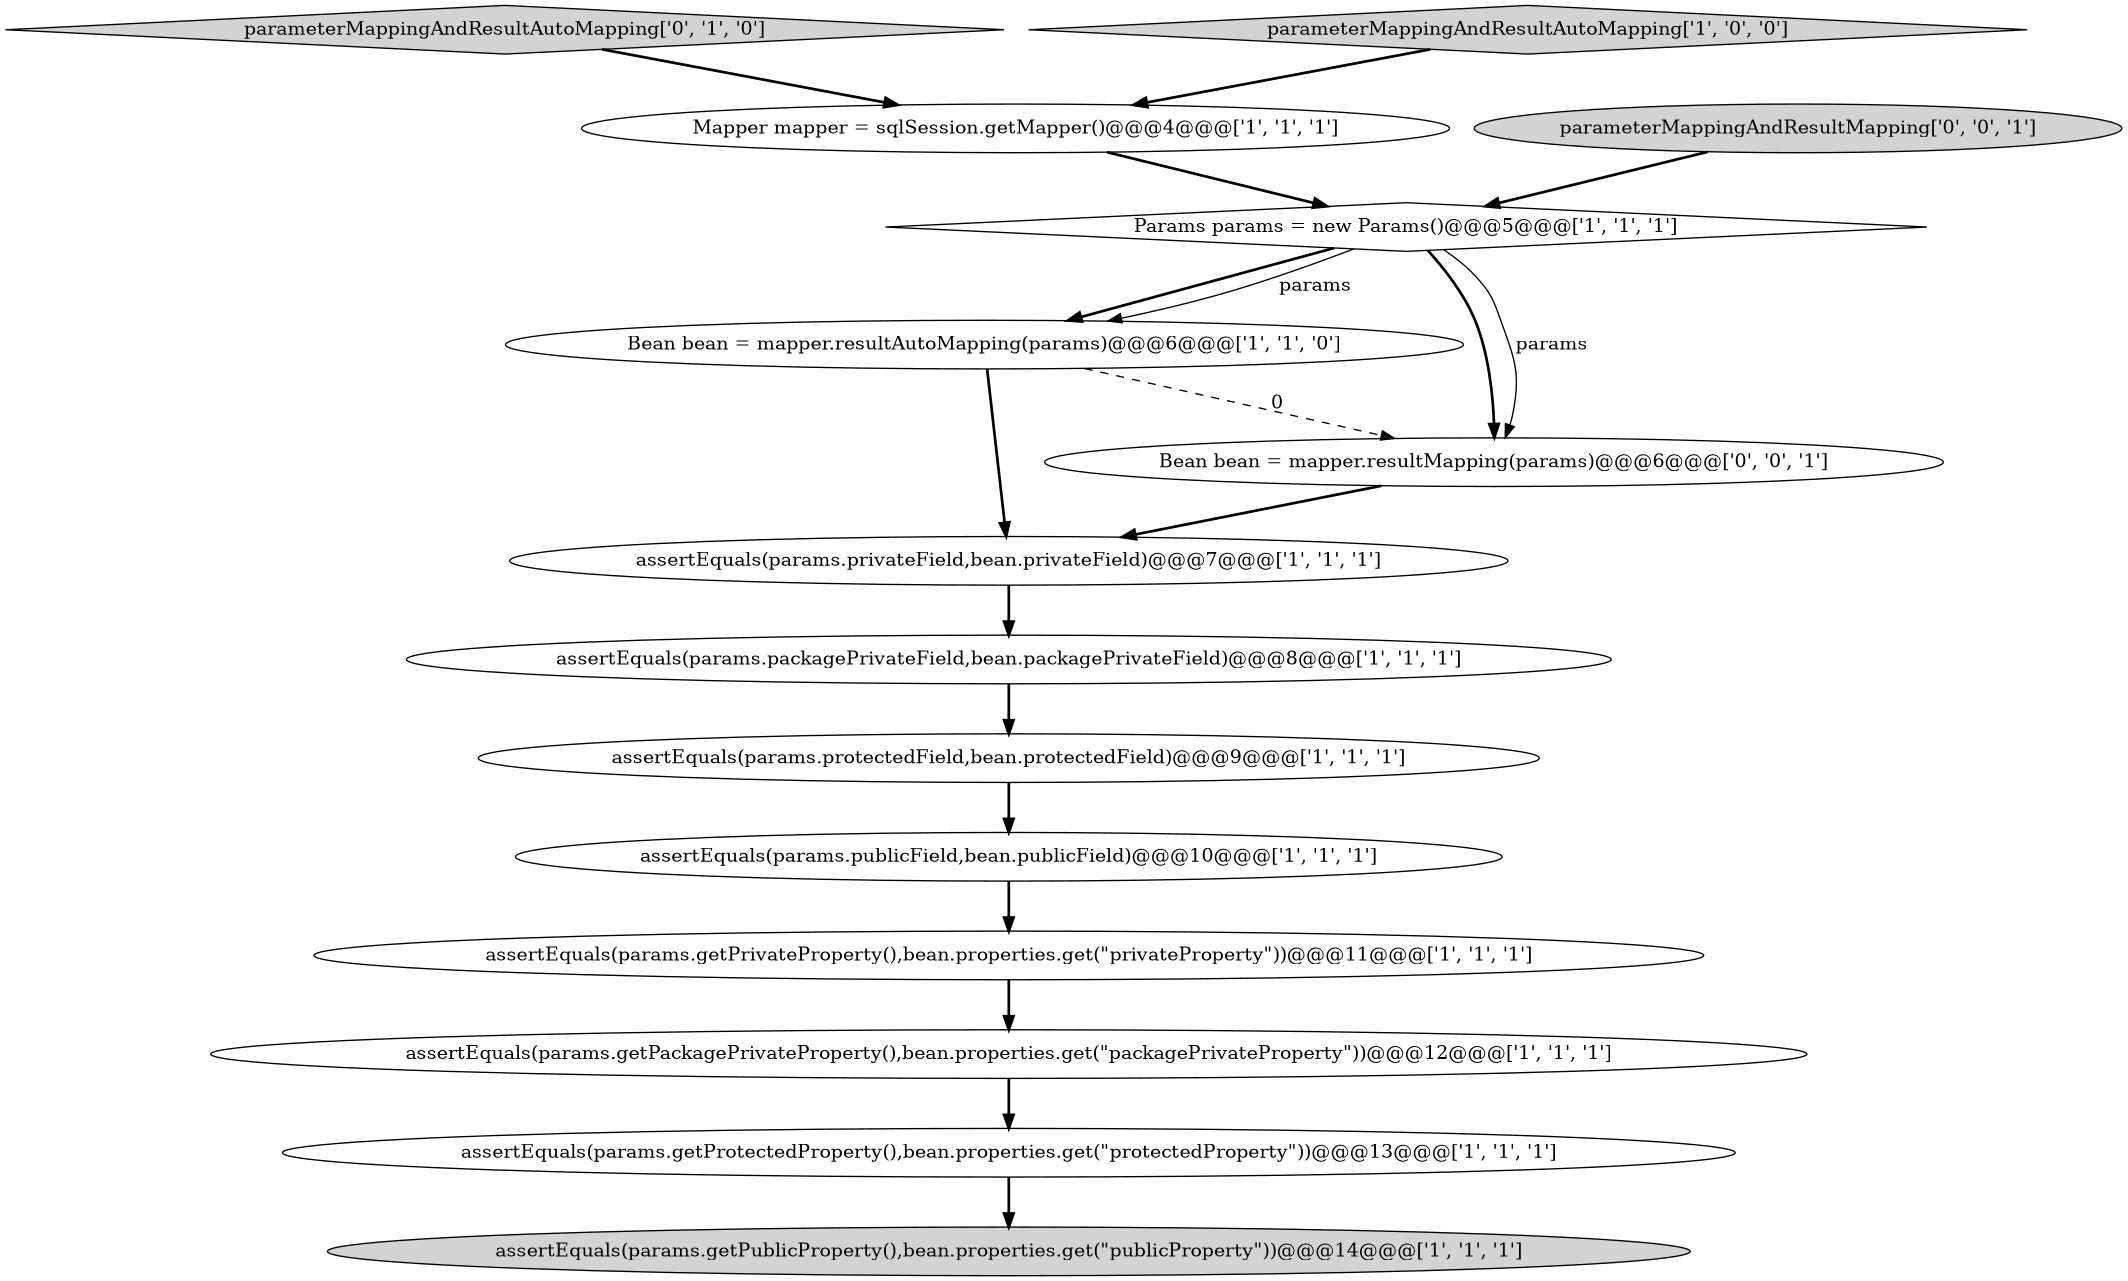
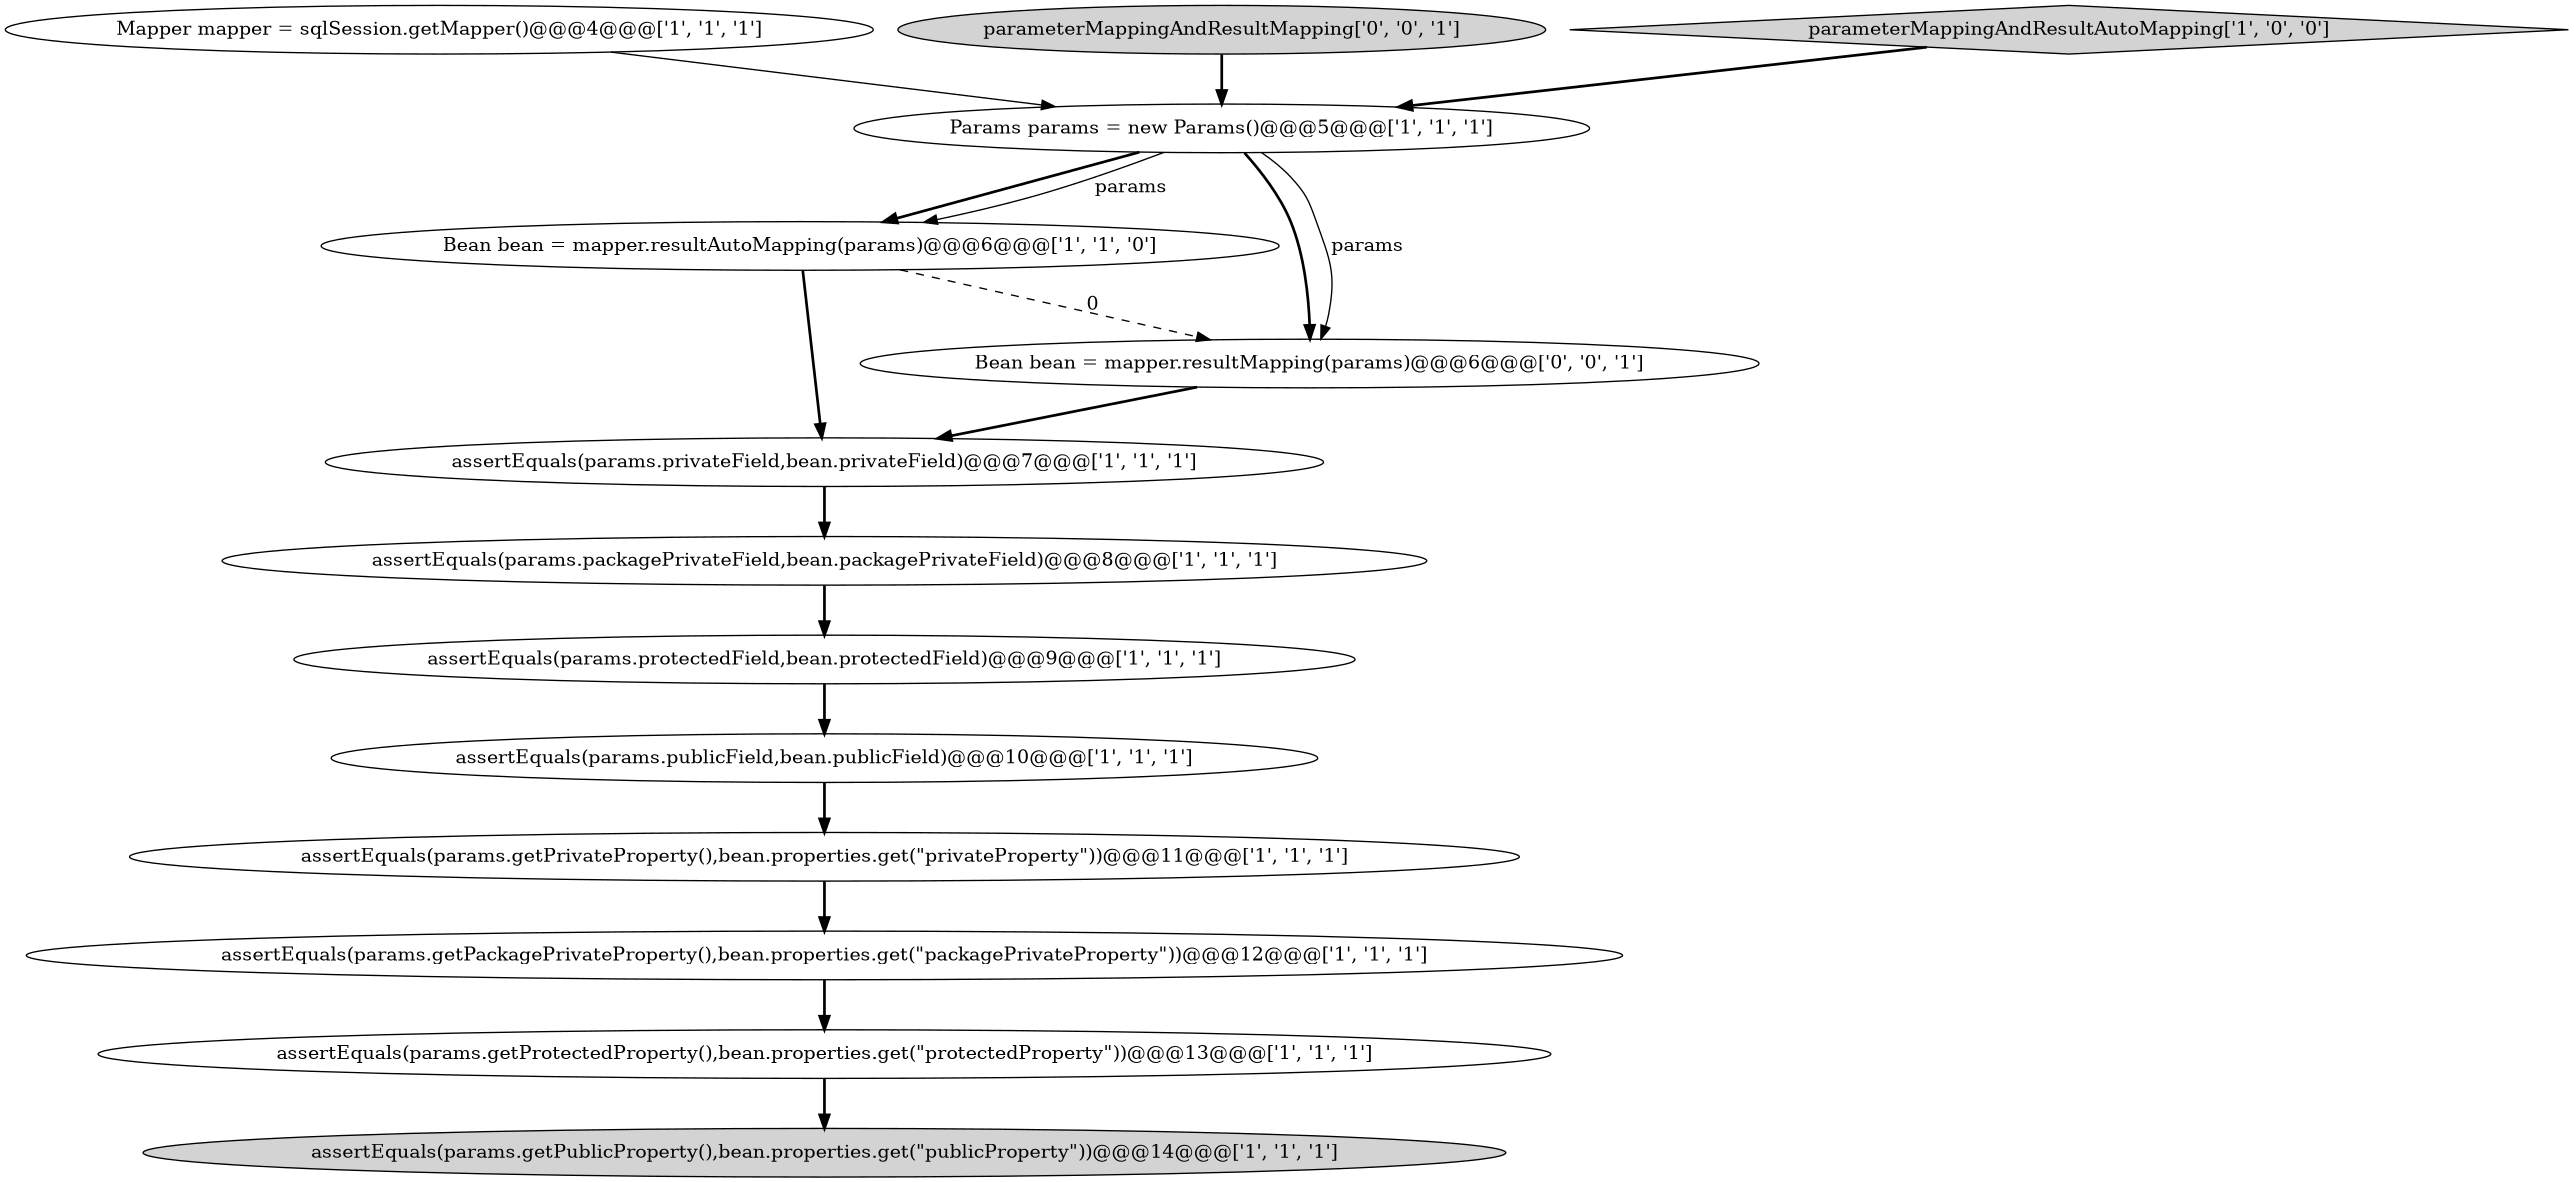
node "parameterMappingAndResultAutoMapping['0', '1', '0']": removed
edge "parameterMappingAndResultAutoMapping['1', '0', '0']" -> "Mapper mapper = sqlSession.getMapper()@@@4@@@['1', '1', '1']": now "parameterMappingAndResultAutoMapping['1', '0', '0']" -> "Params params = new Params()@@@5@@@['1', '1', '1']"
edge "Mapper mapper = sqlSession.getMapper()@@@4@@@['1', '1', '1']" -> "Params params = new Params()@@@5@@@['1', '1', '1']": style bold -> solid
node "Params params = new Params()@@@5@@@['1', '1', '1']": shape diamond -> ellipse
